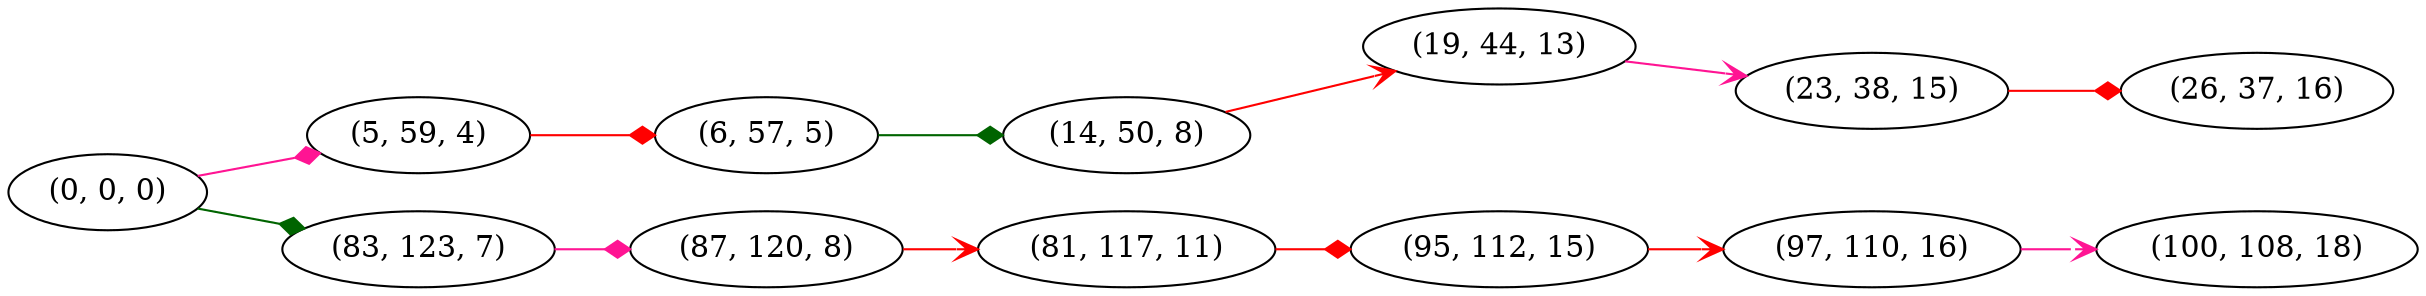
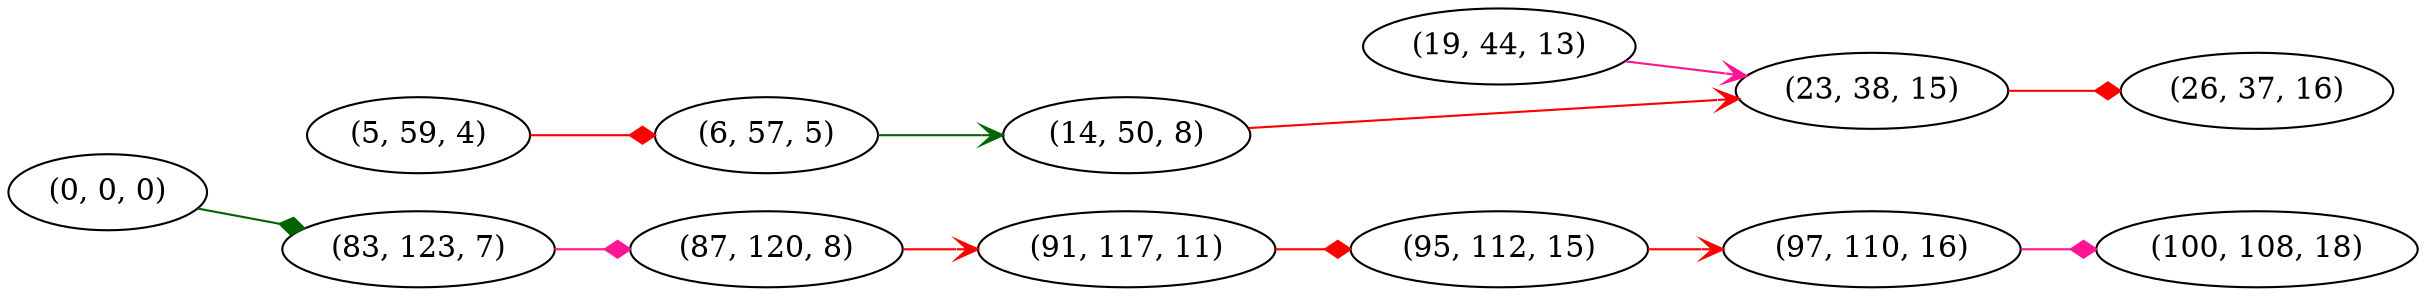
edge "(14, 50, 8)" -> "(19, 44, 13)": now "(14, 50, 8)" -> "(23, 38, 15)"
edge "(6, 57, 5)" -> "(14, 50, 8)": arrowhead diamond -> vee
edge "(0, 0, 0)" -> "(5, 59, 4)": removed
node "(81, 117, 11)": label "(81, 117, 11)" -> "(91, 117, 11)"
edge "(97, 110, 16)" -> "(100, 108, 18)": arrowhead vee -> diamond
